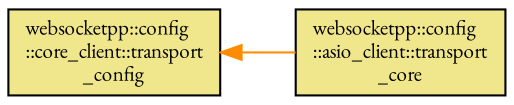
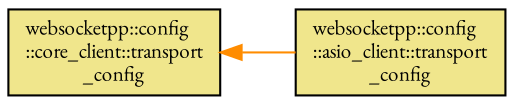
node "websocketpp::config ::asio_client::transport _core": label "websocketpp::config ::asio_client::transport _core" -> "websocketpp::config ::asio_client::transport _config"
